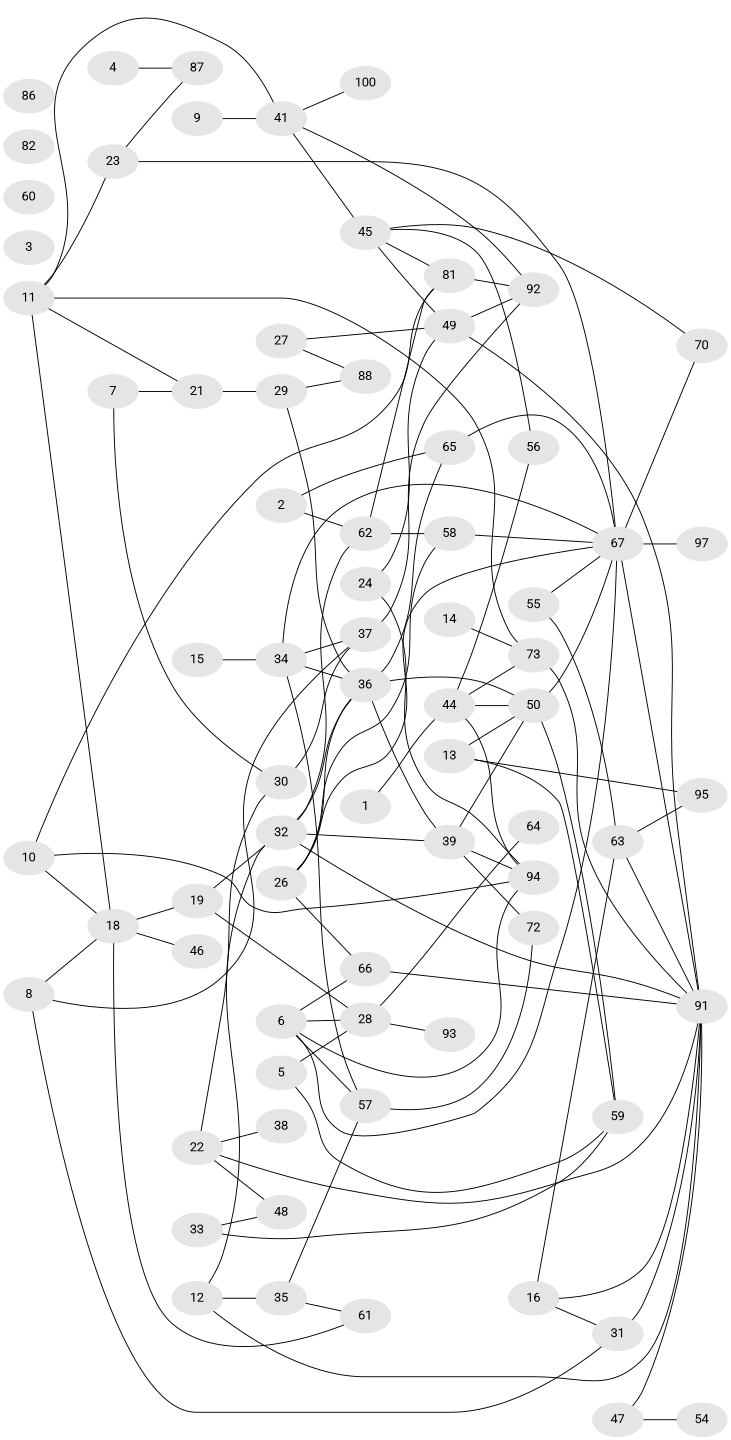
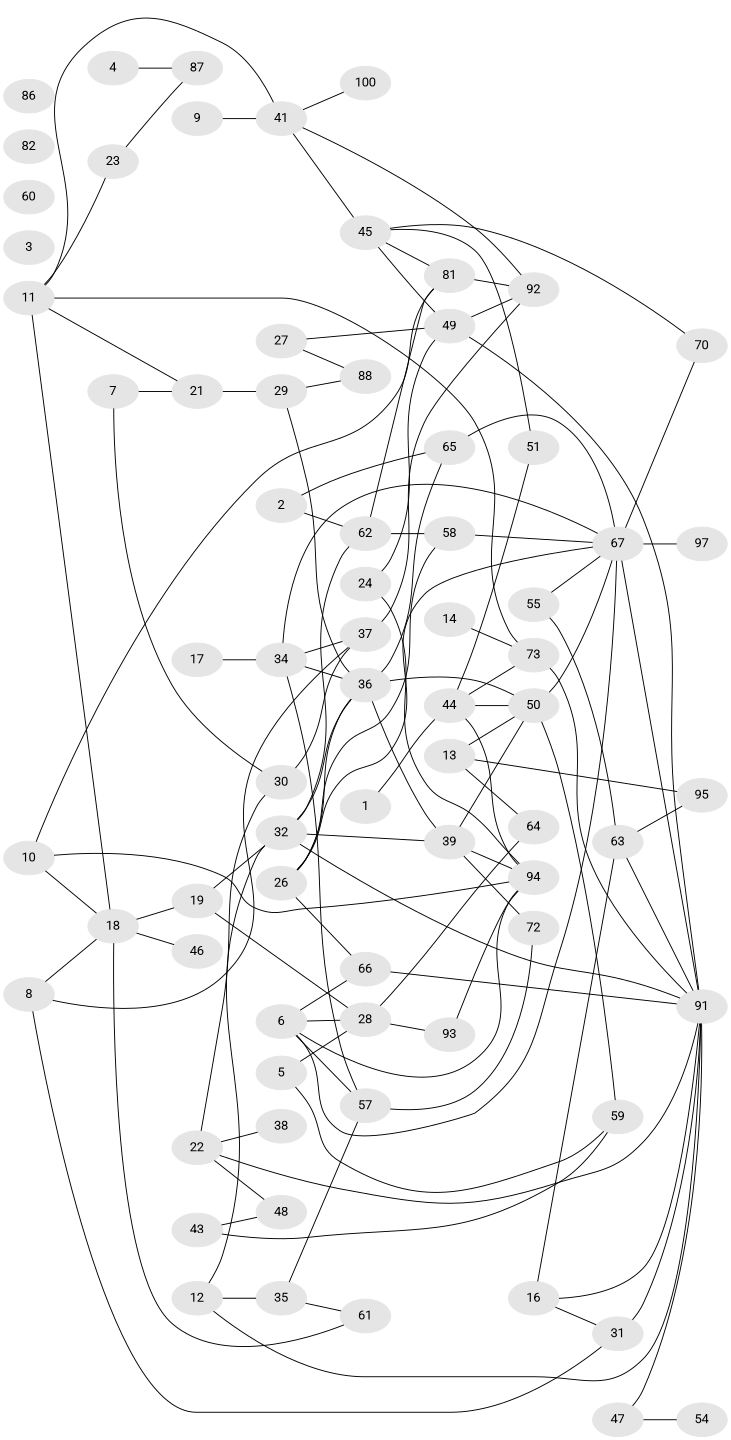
edge "23" -- "67": removed
node "56": label "56" -> "51"
node "15": label "15" -> "17"
edge "13" -- "59": now "13" -- "64"
edge "94" -- "93": added
node "33": label "33" -> "43"
